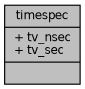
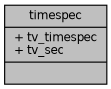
node "timespec": text "+ tv_nsec" -> "+ tv_timespec"
